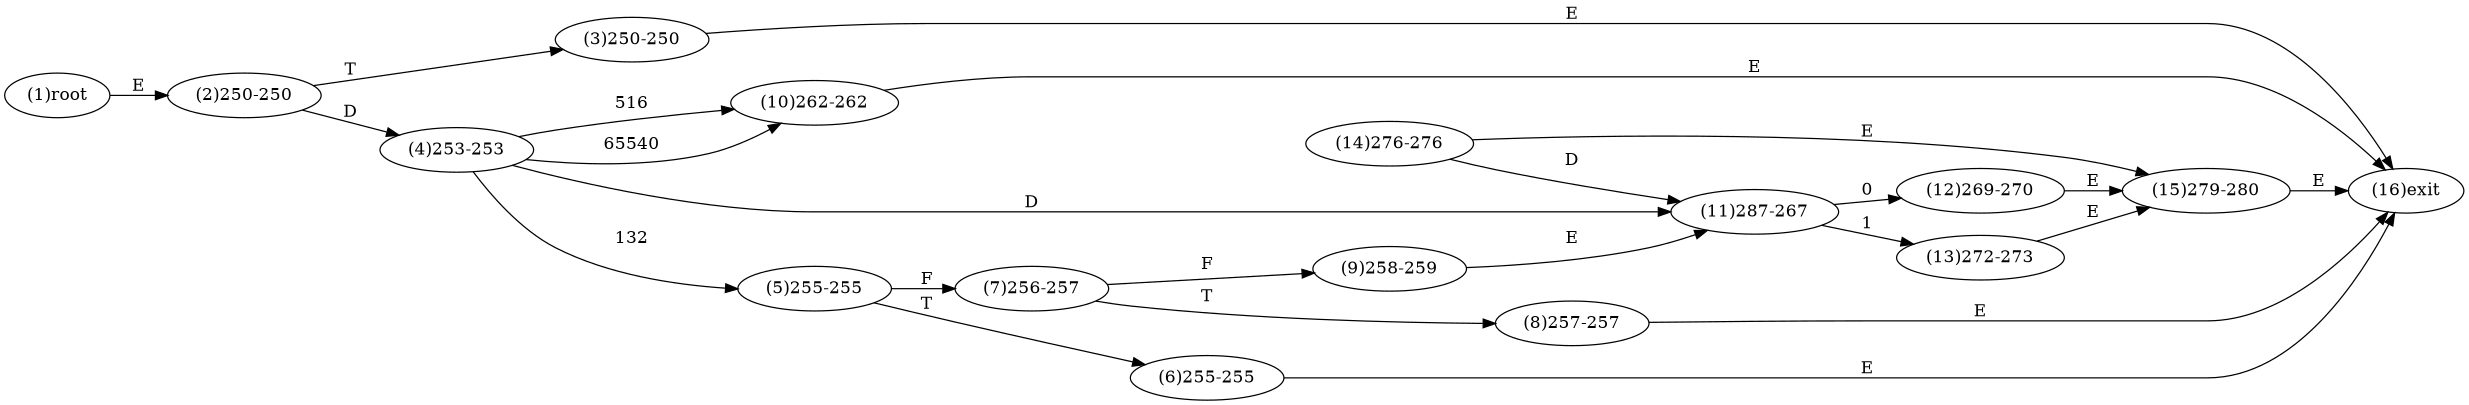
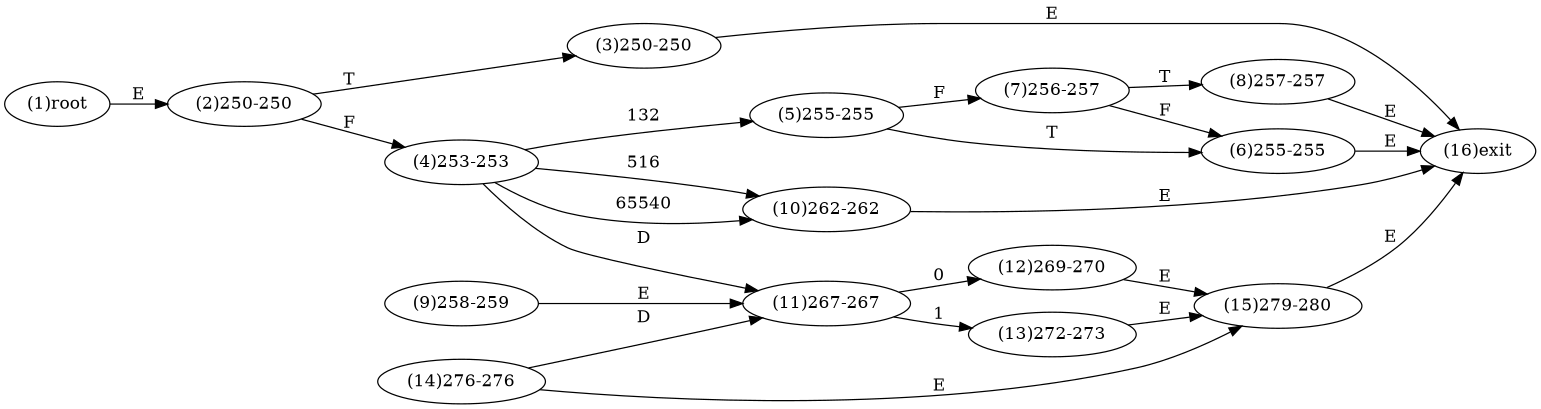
edge "(2)250-250" -> "(4)253-253": label "D" -> "F"
node "(11)287-267": label "(11)287-267" -> "(11)267-267"
edge "(7)256-257" -> "(9)258-259": now "(7)256-257" -> "(6)255-255"
